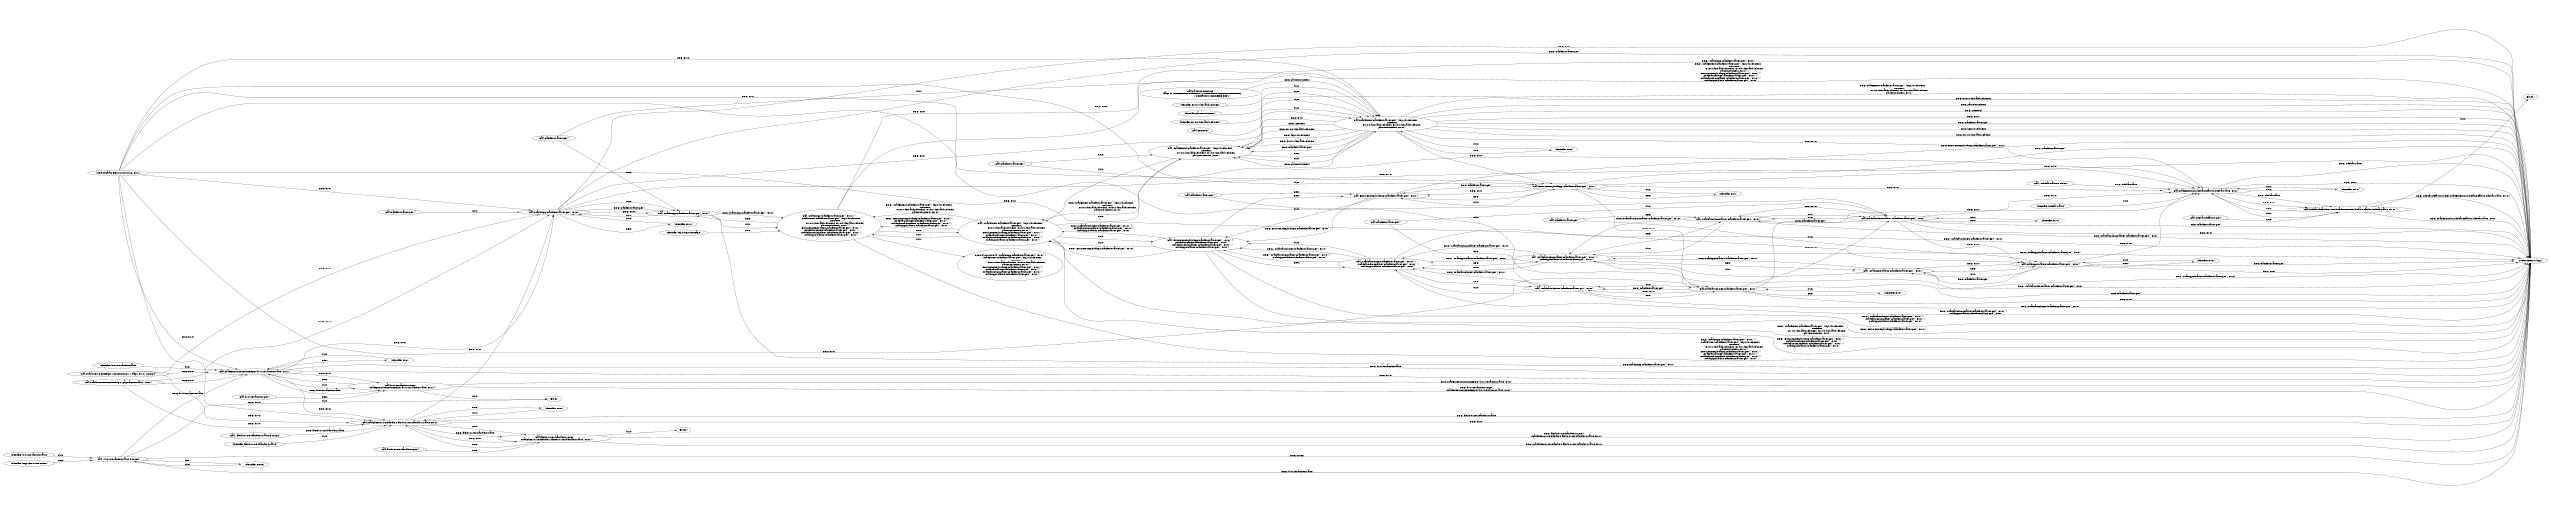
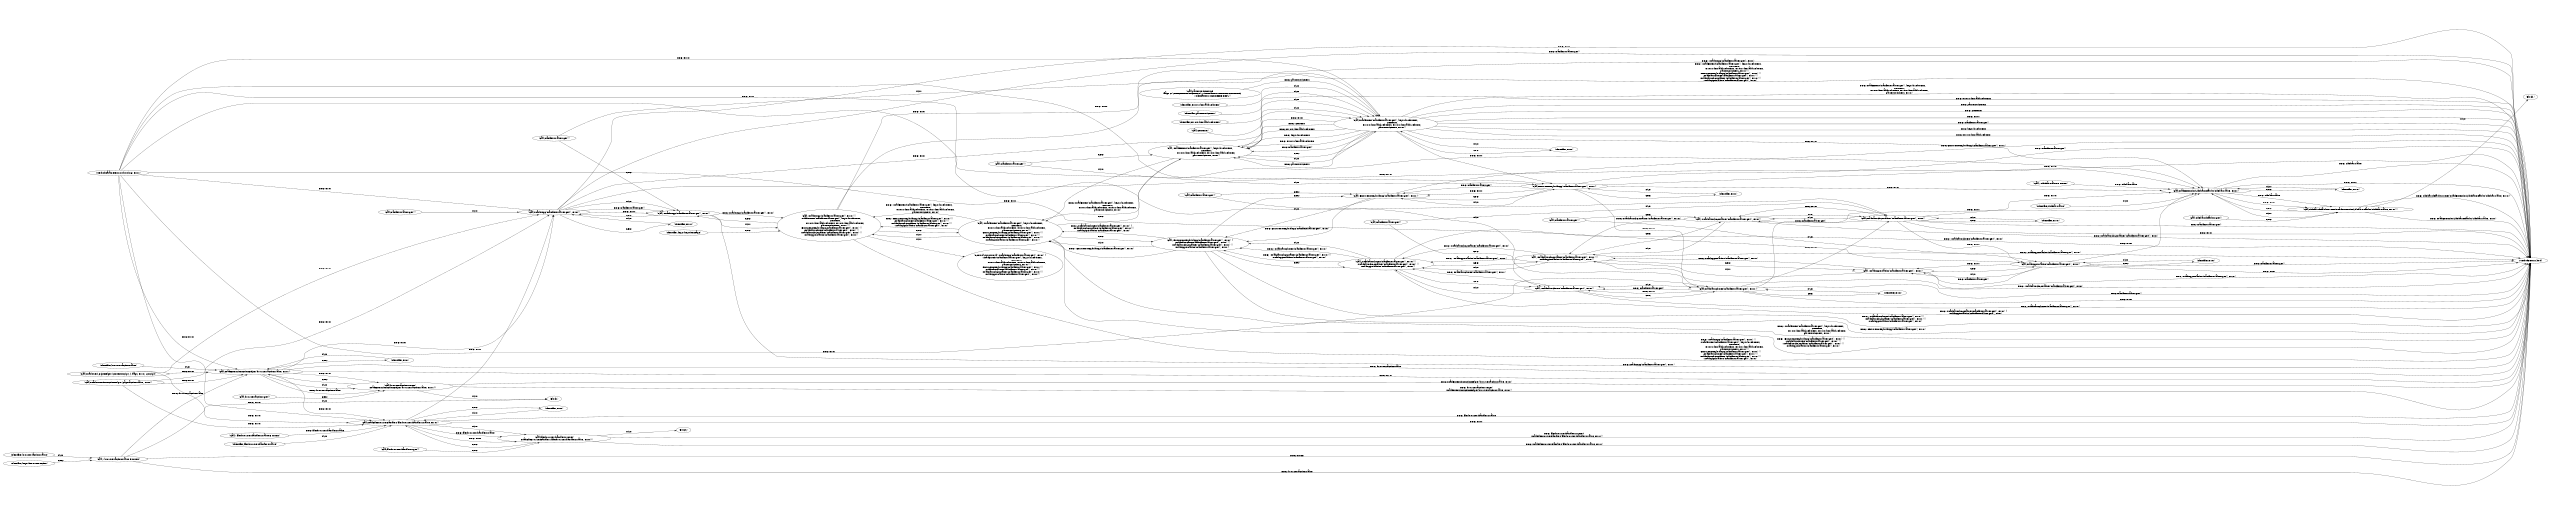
node "(MethodReturn,keys)": label "(MethodReturn,keys)" -> "(MethodReturn,bool)"
edge "(Call,LoadExtensionActionHelper(page_action_value, error))" -> "(Call,LoadIsApp(manifest_value_.get(), error))": label "NULL: error" -> "DDG: error"
node "(Identifier,NULL)": removed
